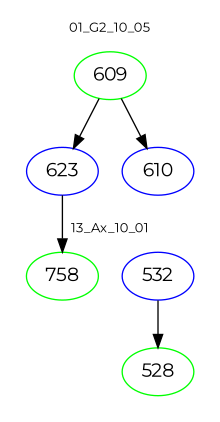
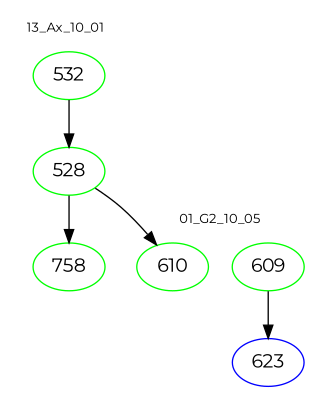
edge "609" -> "610": now "528" -> "610"
node "610": color blue -> green
edge "623" -> "758": now "528" -> "758"
node "532": color blue -> green
